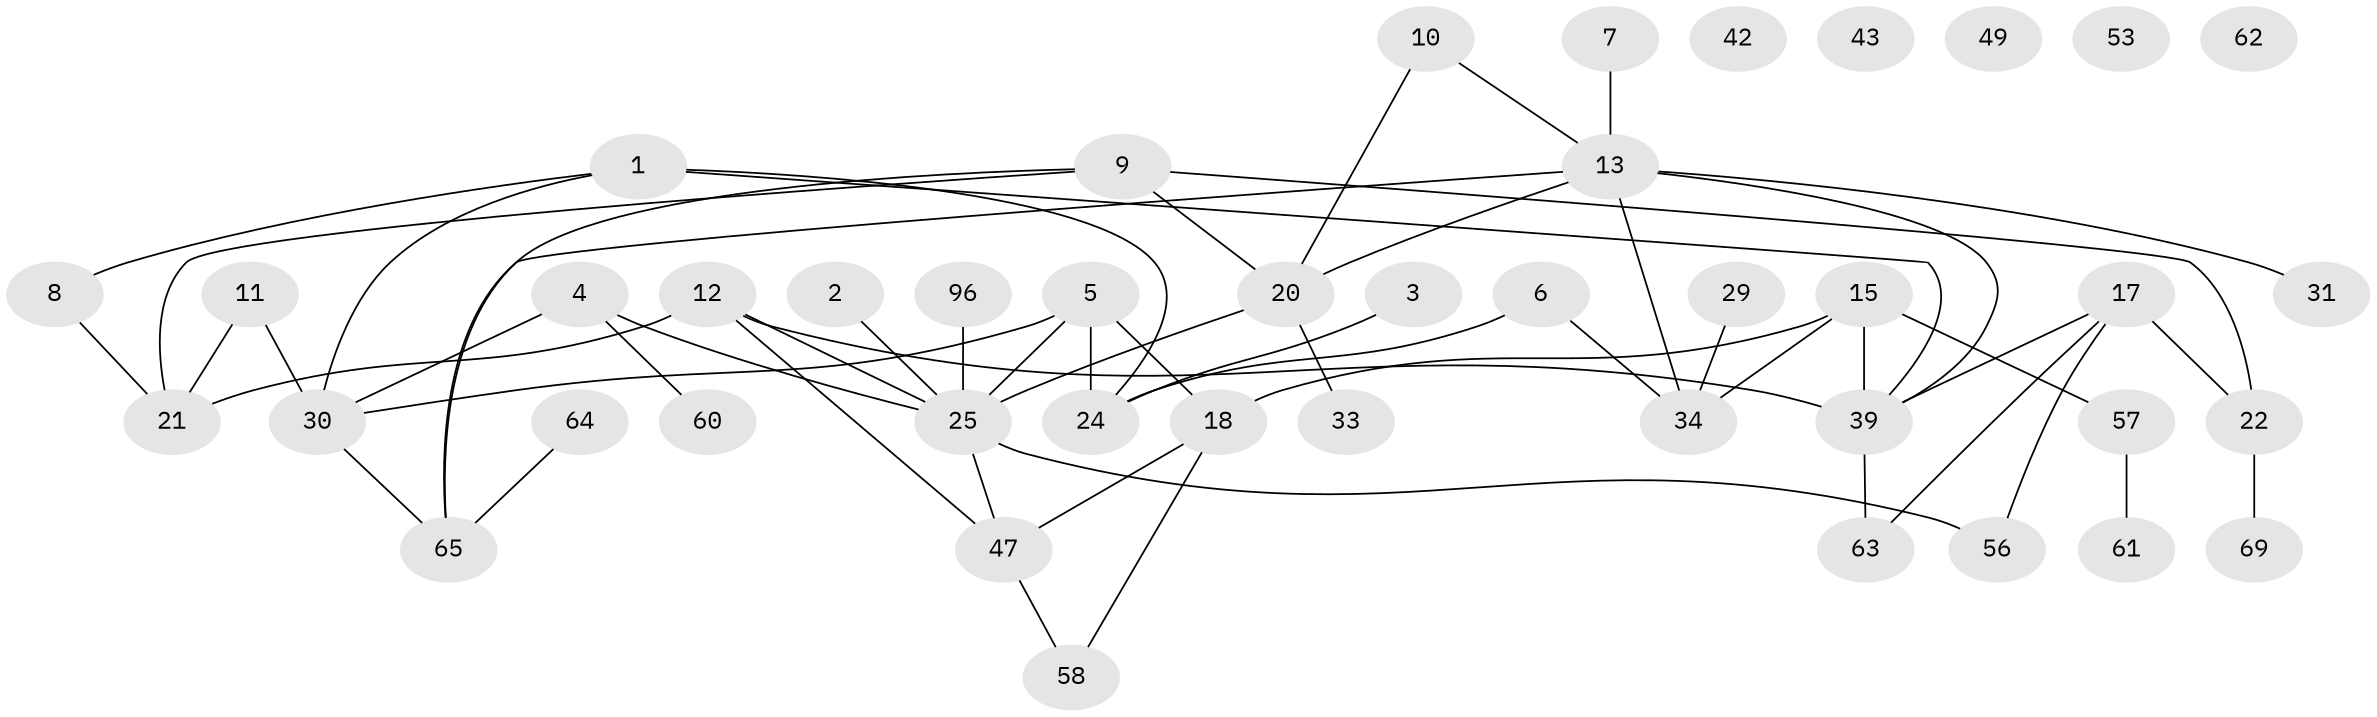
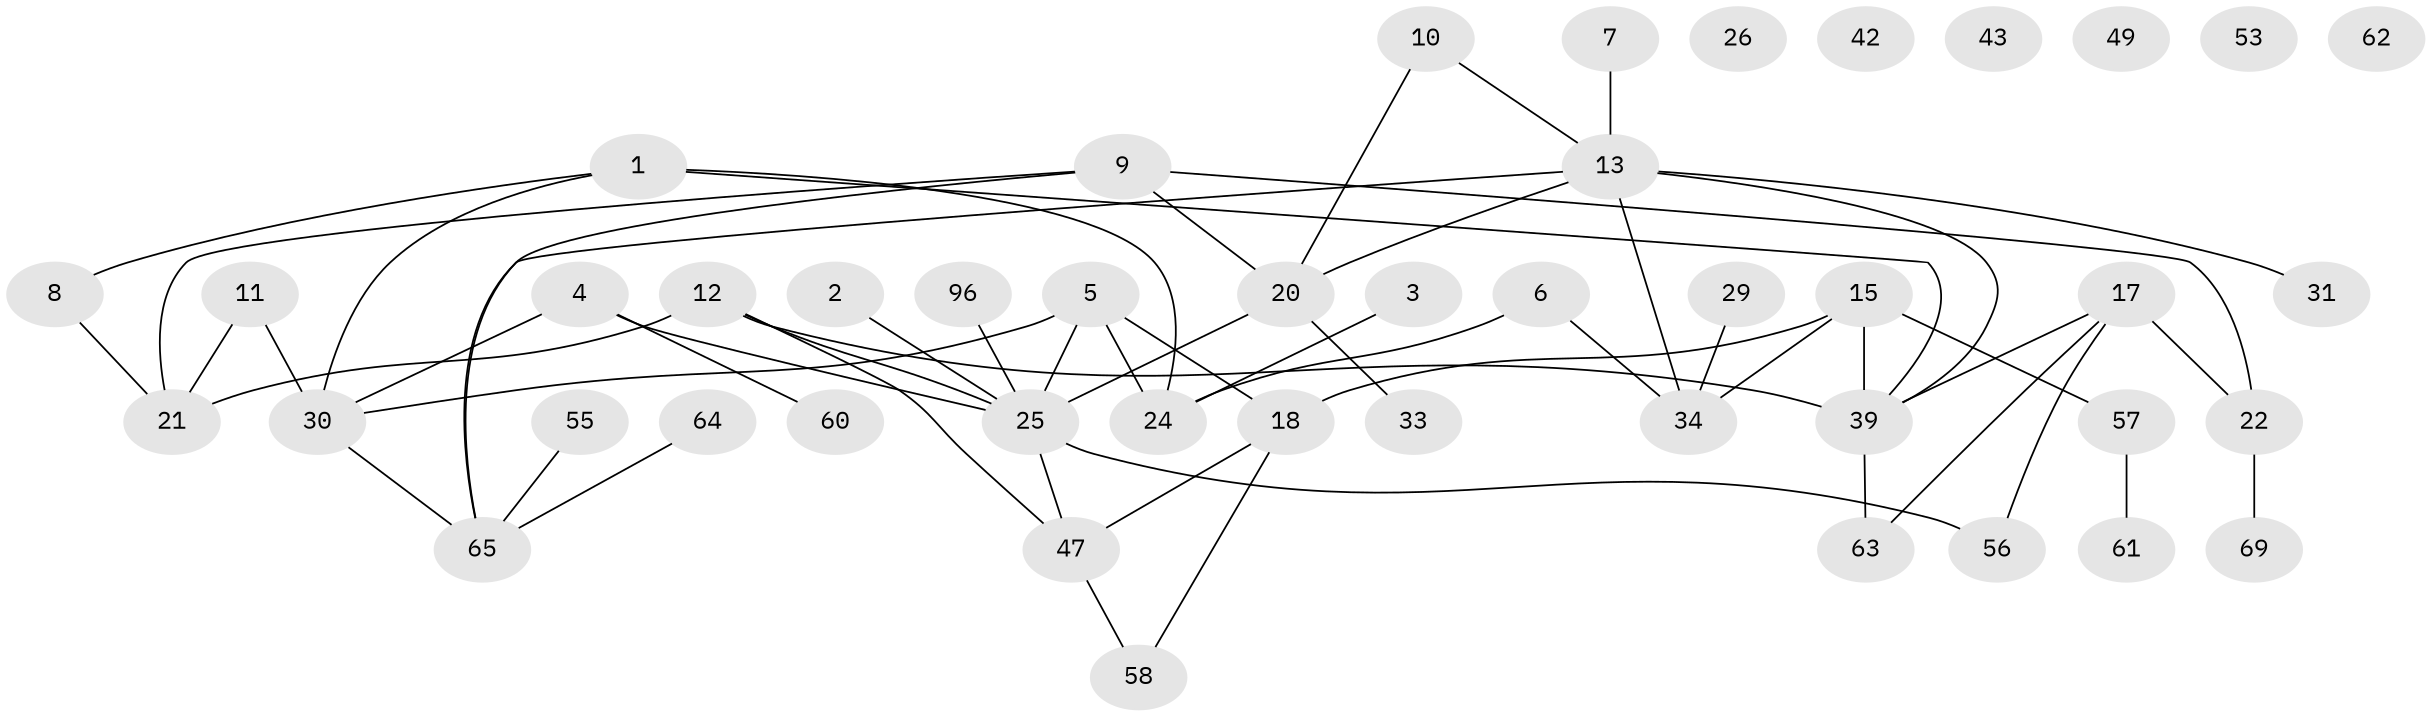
node "26": added
node "55": added
